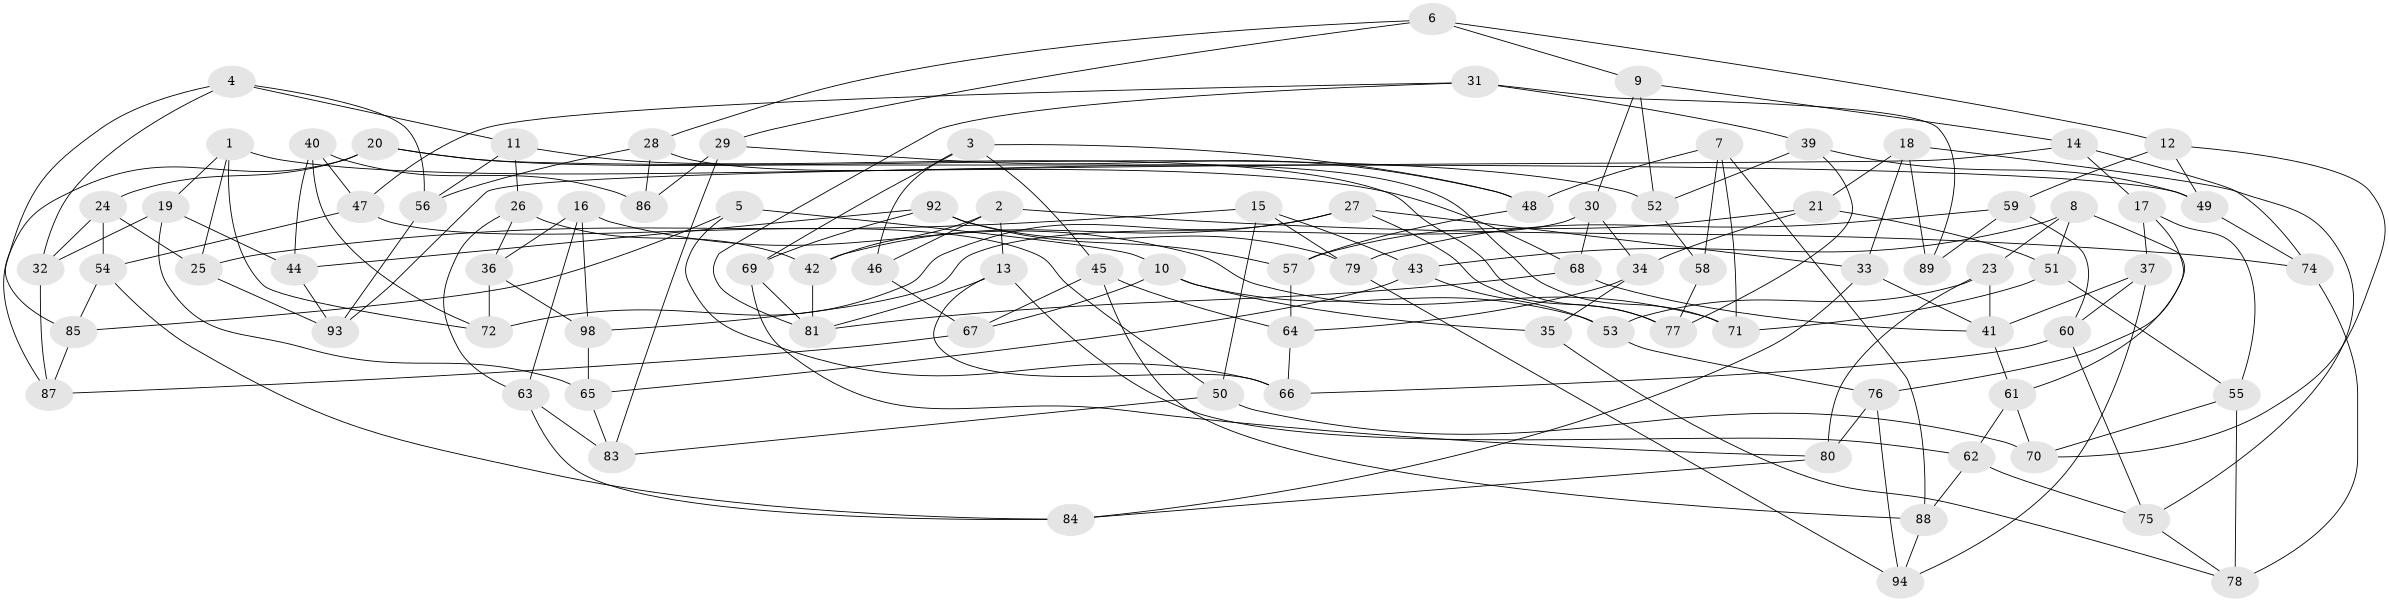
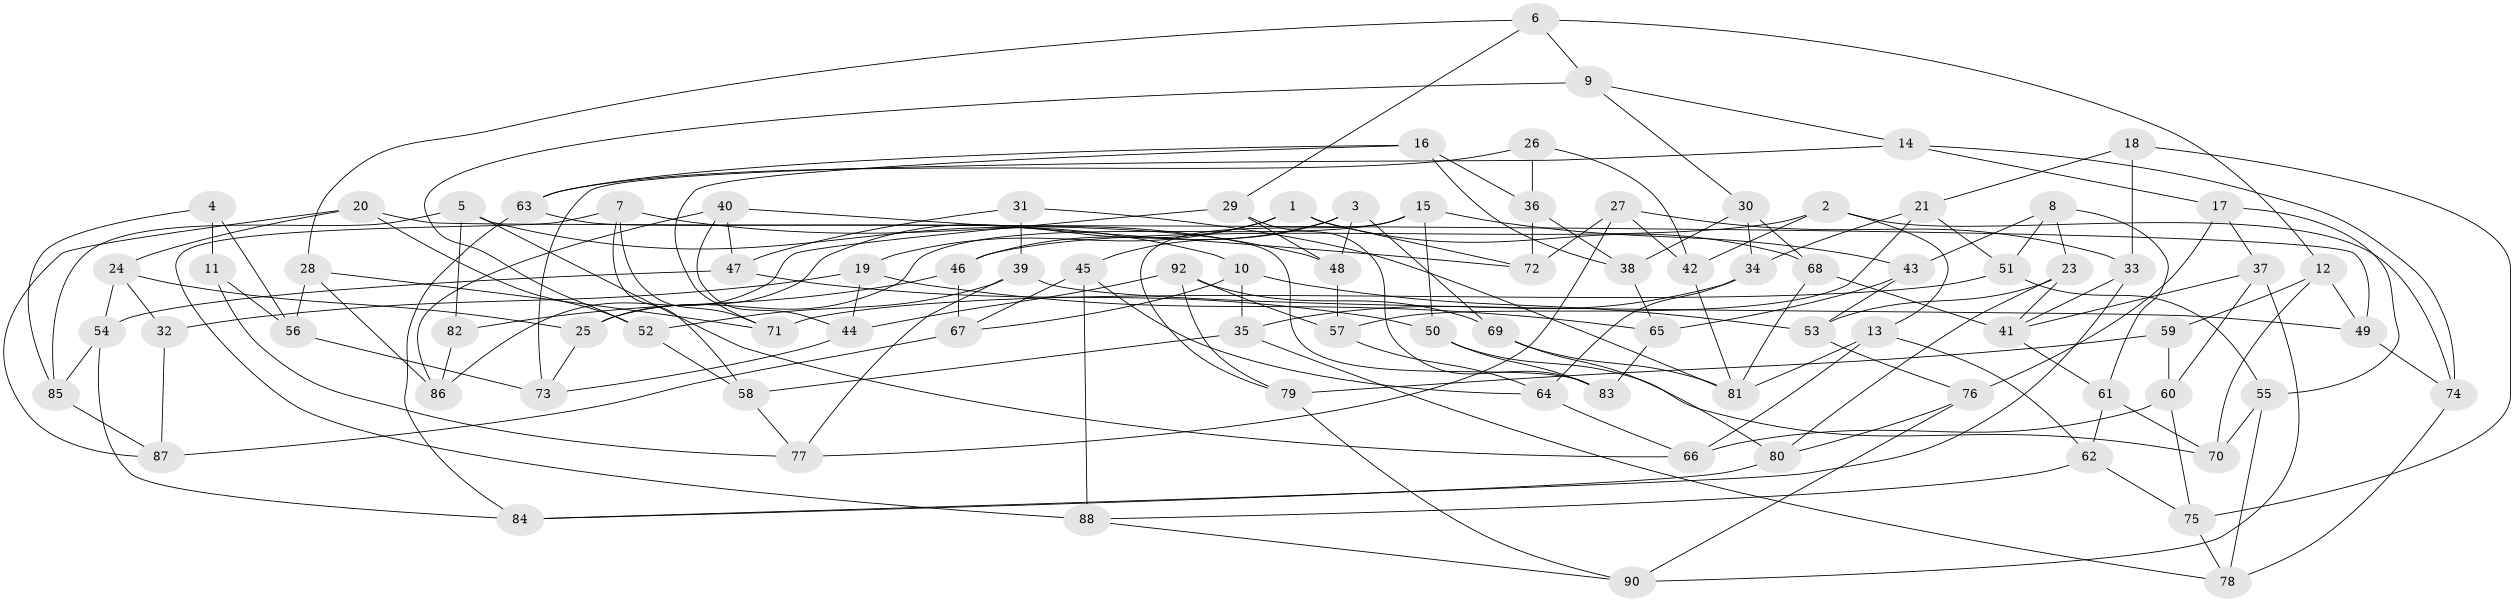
edge "4" -- "32": removed
edge "11" -- "26": removed
node "89": removed
node "93": label "93" -> "73"
node "82": added
node "98": label "98" -> "38"
edge "35" -- "58": added
node "94": label "94" -> "90"
